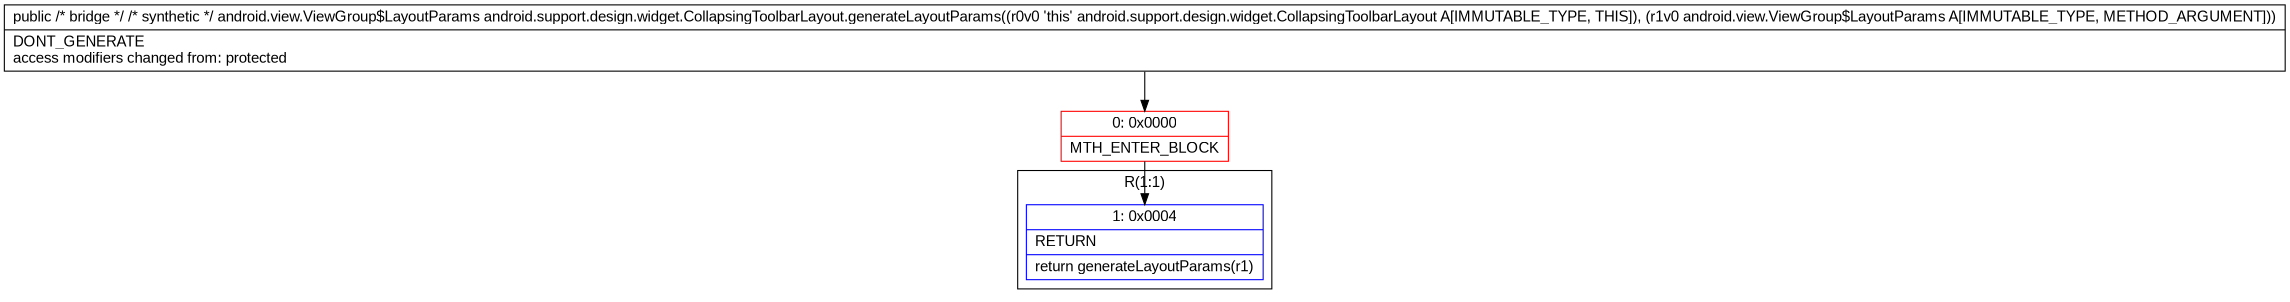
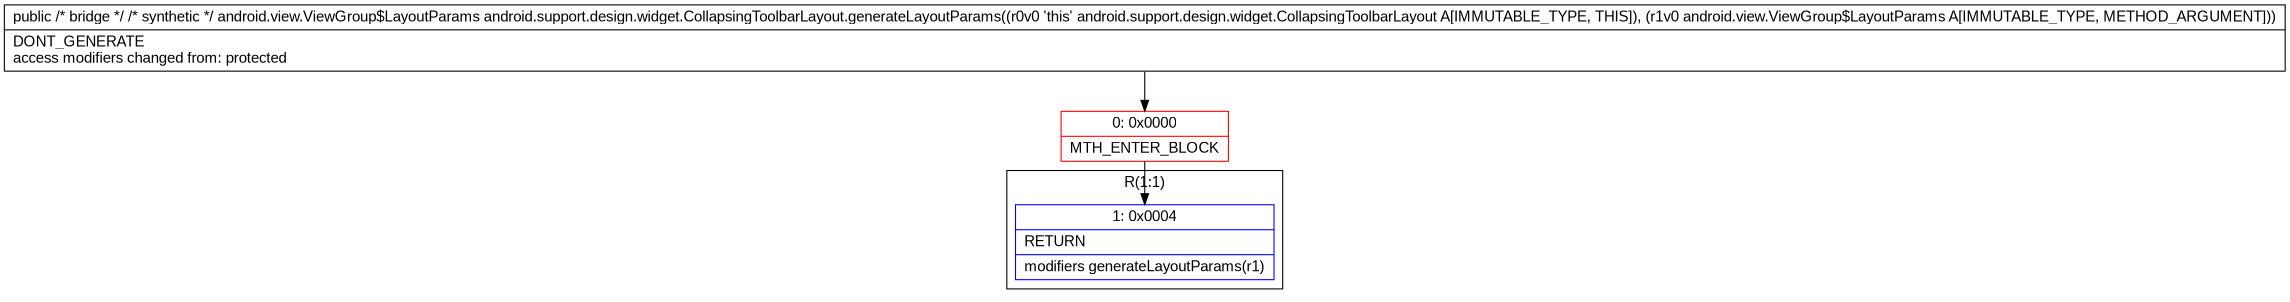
node "1: 0x0004": text "return generateLayoutParams(r1)" -> "modifiers generateLayoutParams(r1)"
